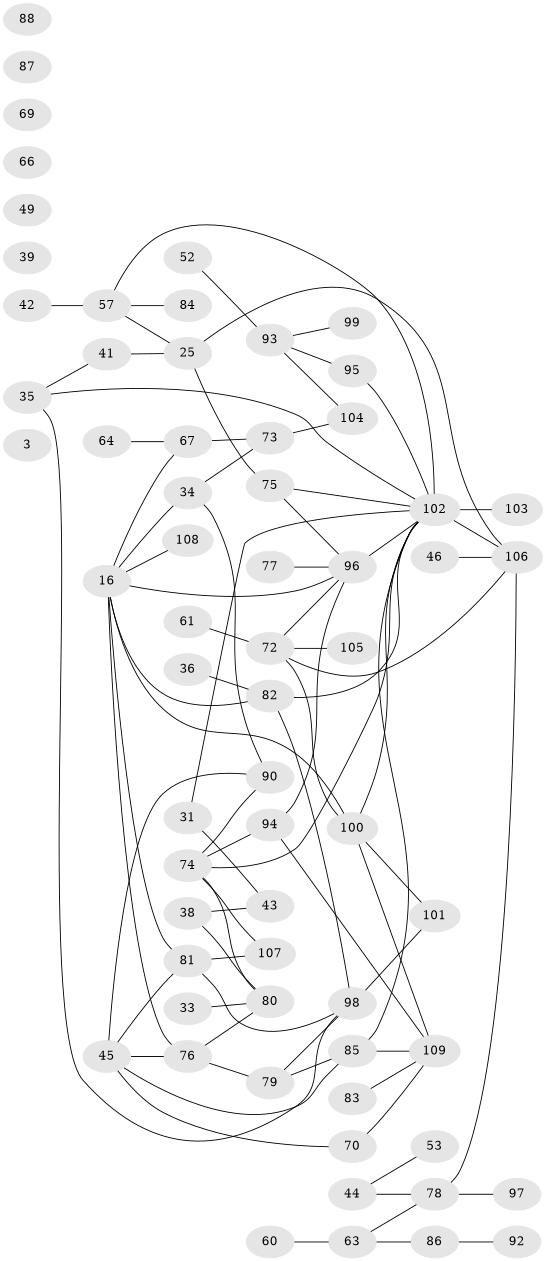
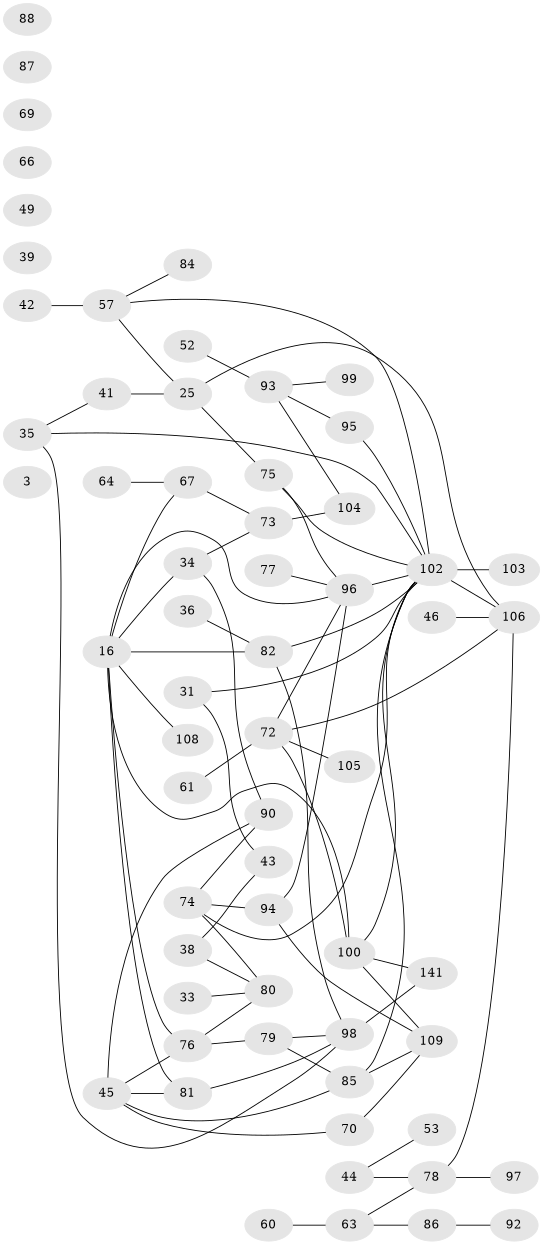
node "101": label "101" -> "141"
node "107": removed
node "83": removed
